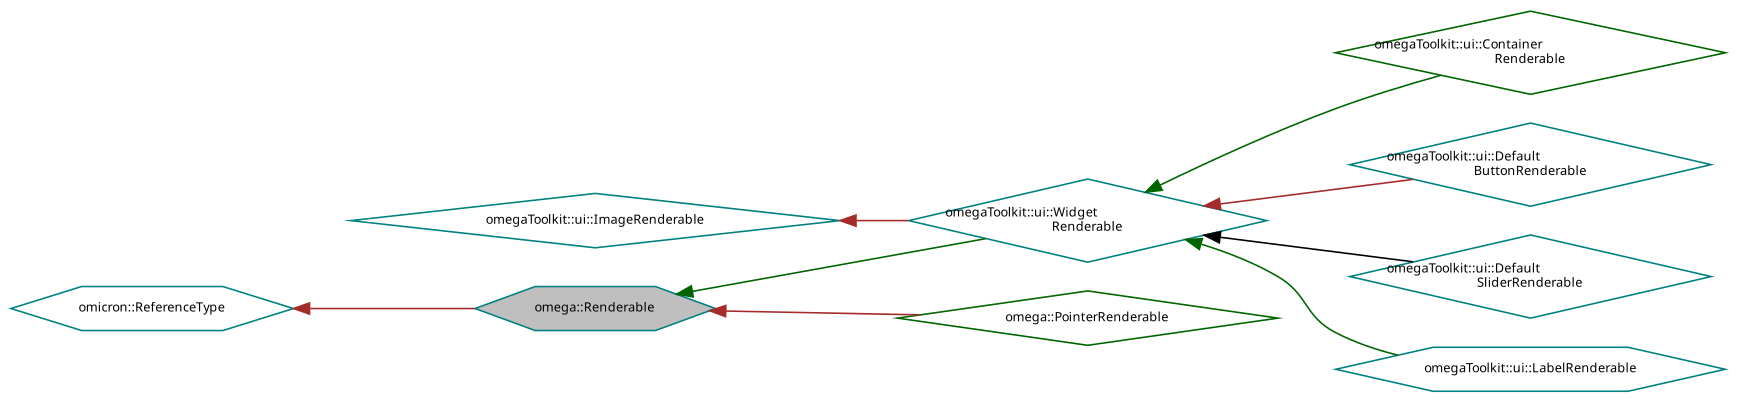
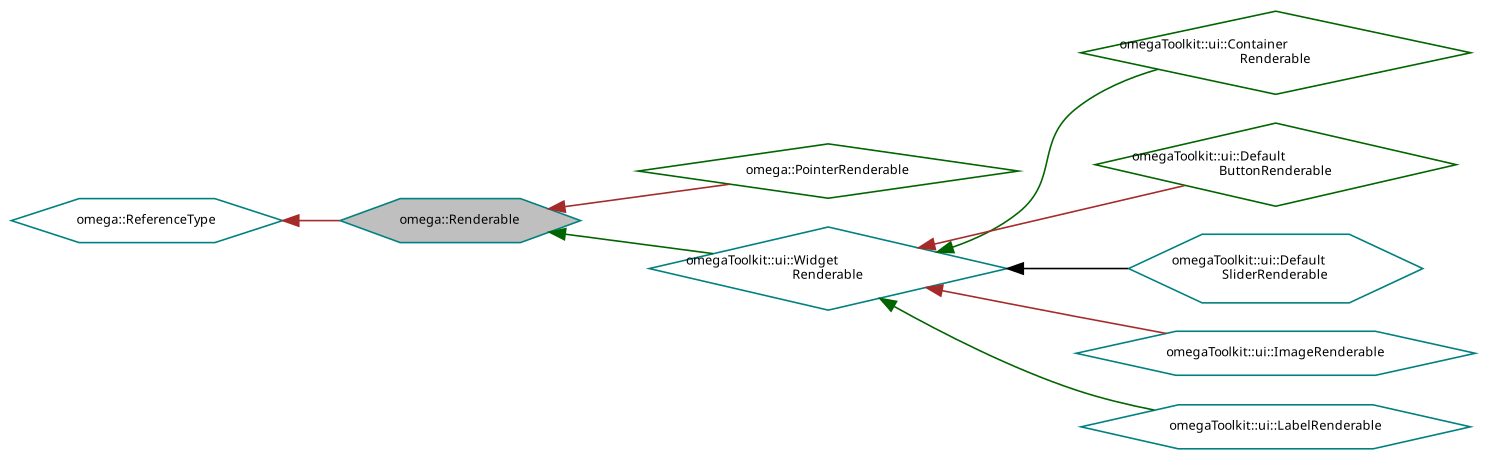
node "omegaToolkit::ui::Default ButtonRenderable": color teal -> darkgreen
node "omegaToolkit::ui::ImageRenderable": shape diamond -> hexagon
edge "omegaToolkit::ui::Widget Renderable" -> "omegaToolkit::ui::ImageRenderable": reversed
node "omegaToolkit::ui::Default SliderRenderable": shape diamond -> hexagon
node "omicron::ReferenceType": label "omicron::ReferenceType" -> "omega::ReferenceType"
